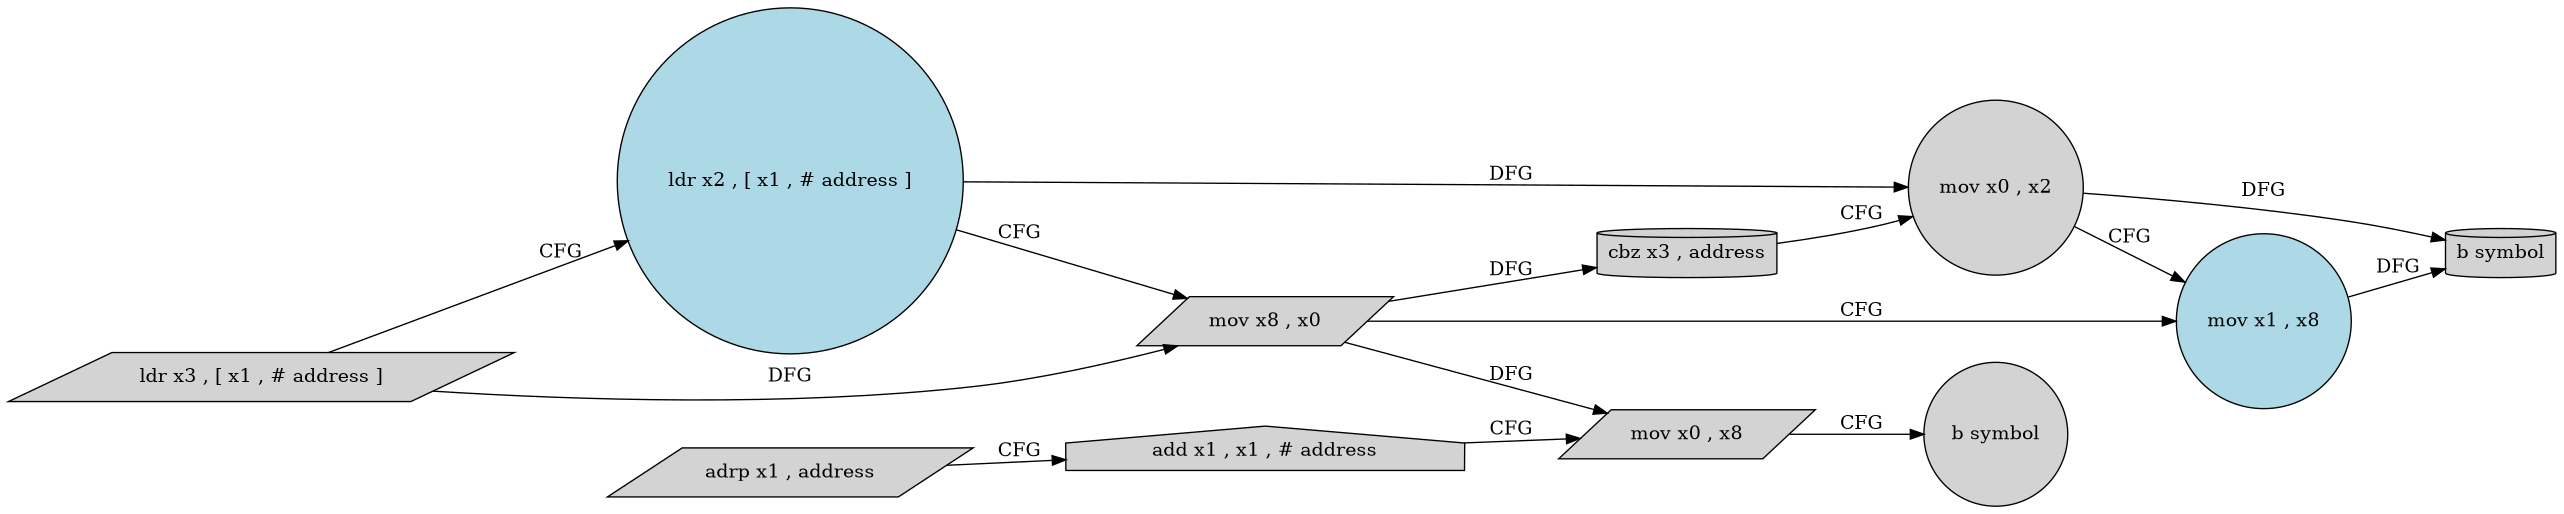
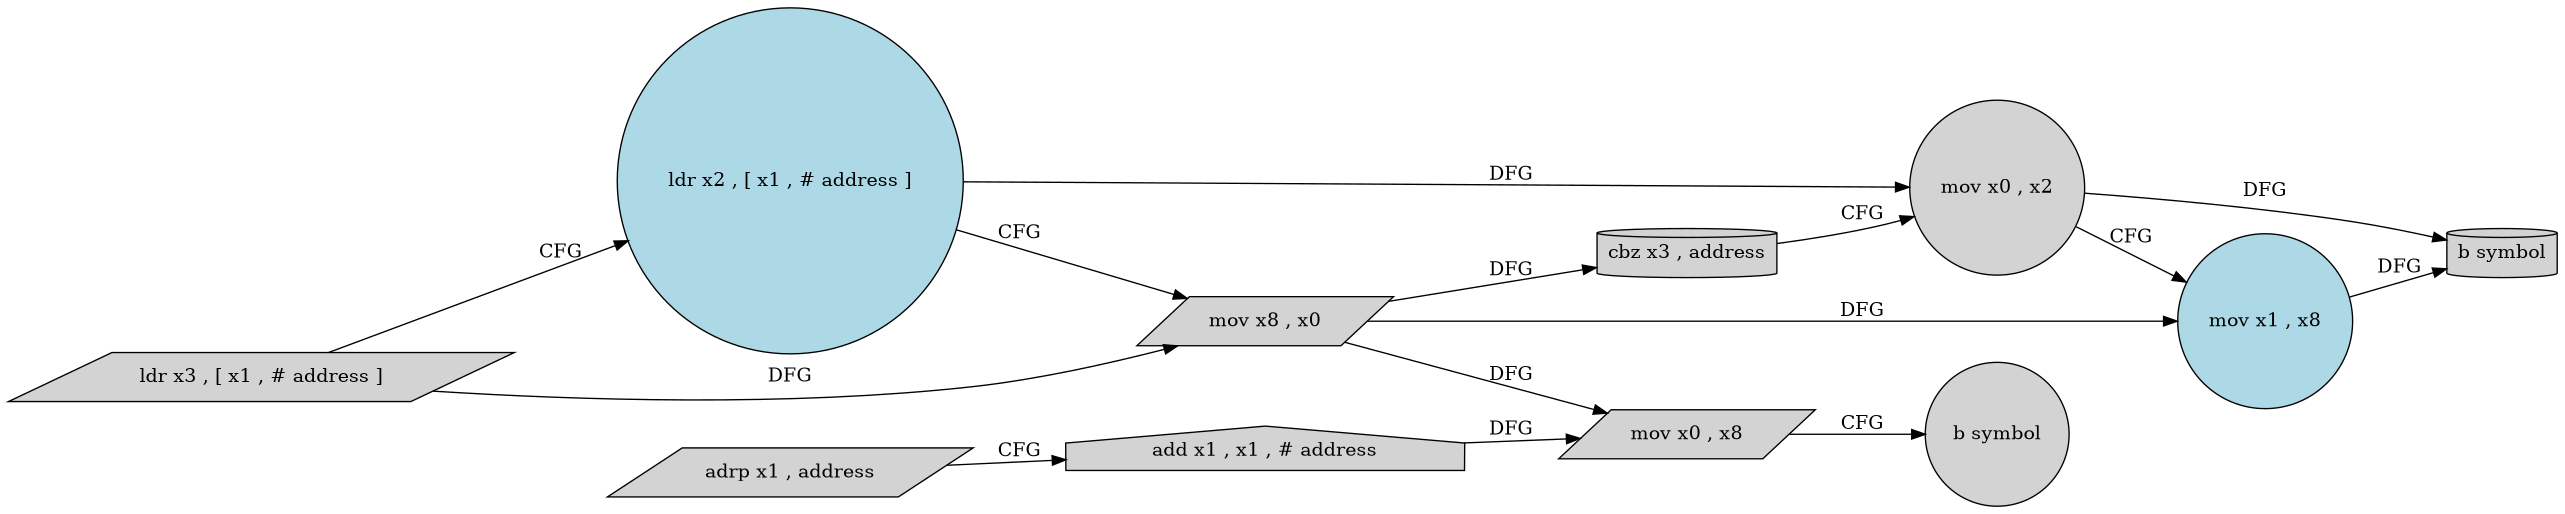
edge "mov x8 , x0" -> "mov x1 , x8": label "CFG" -> "DFG"
edge "add x1 , x1 , # address" -> "mov x0 , x8": label "CFG" -> "DFG"
